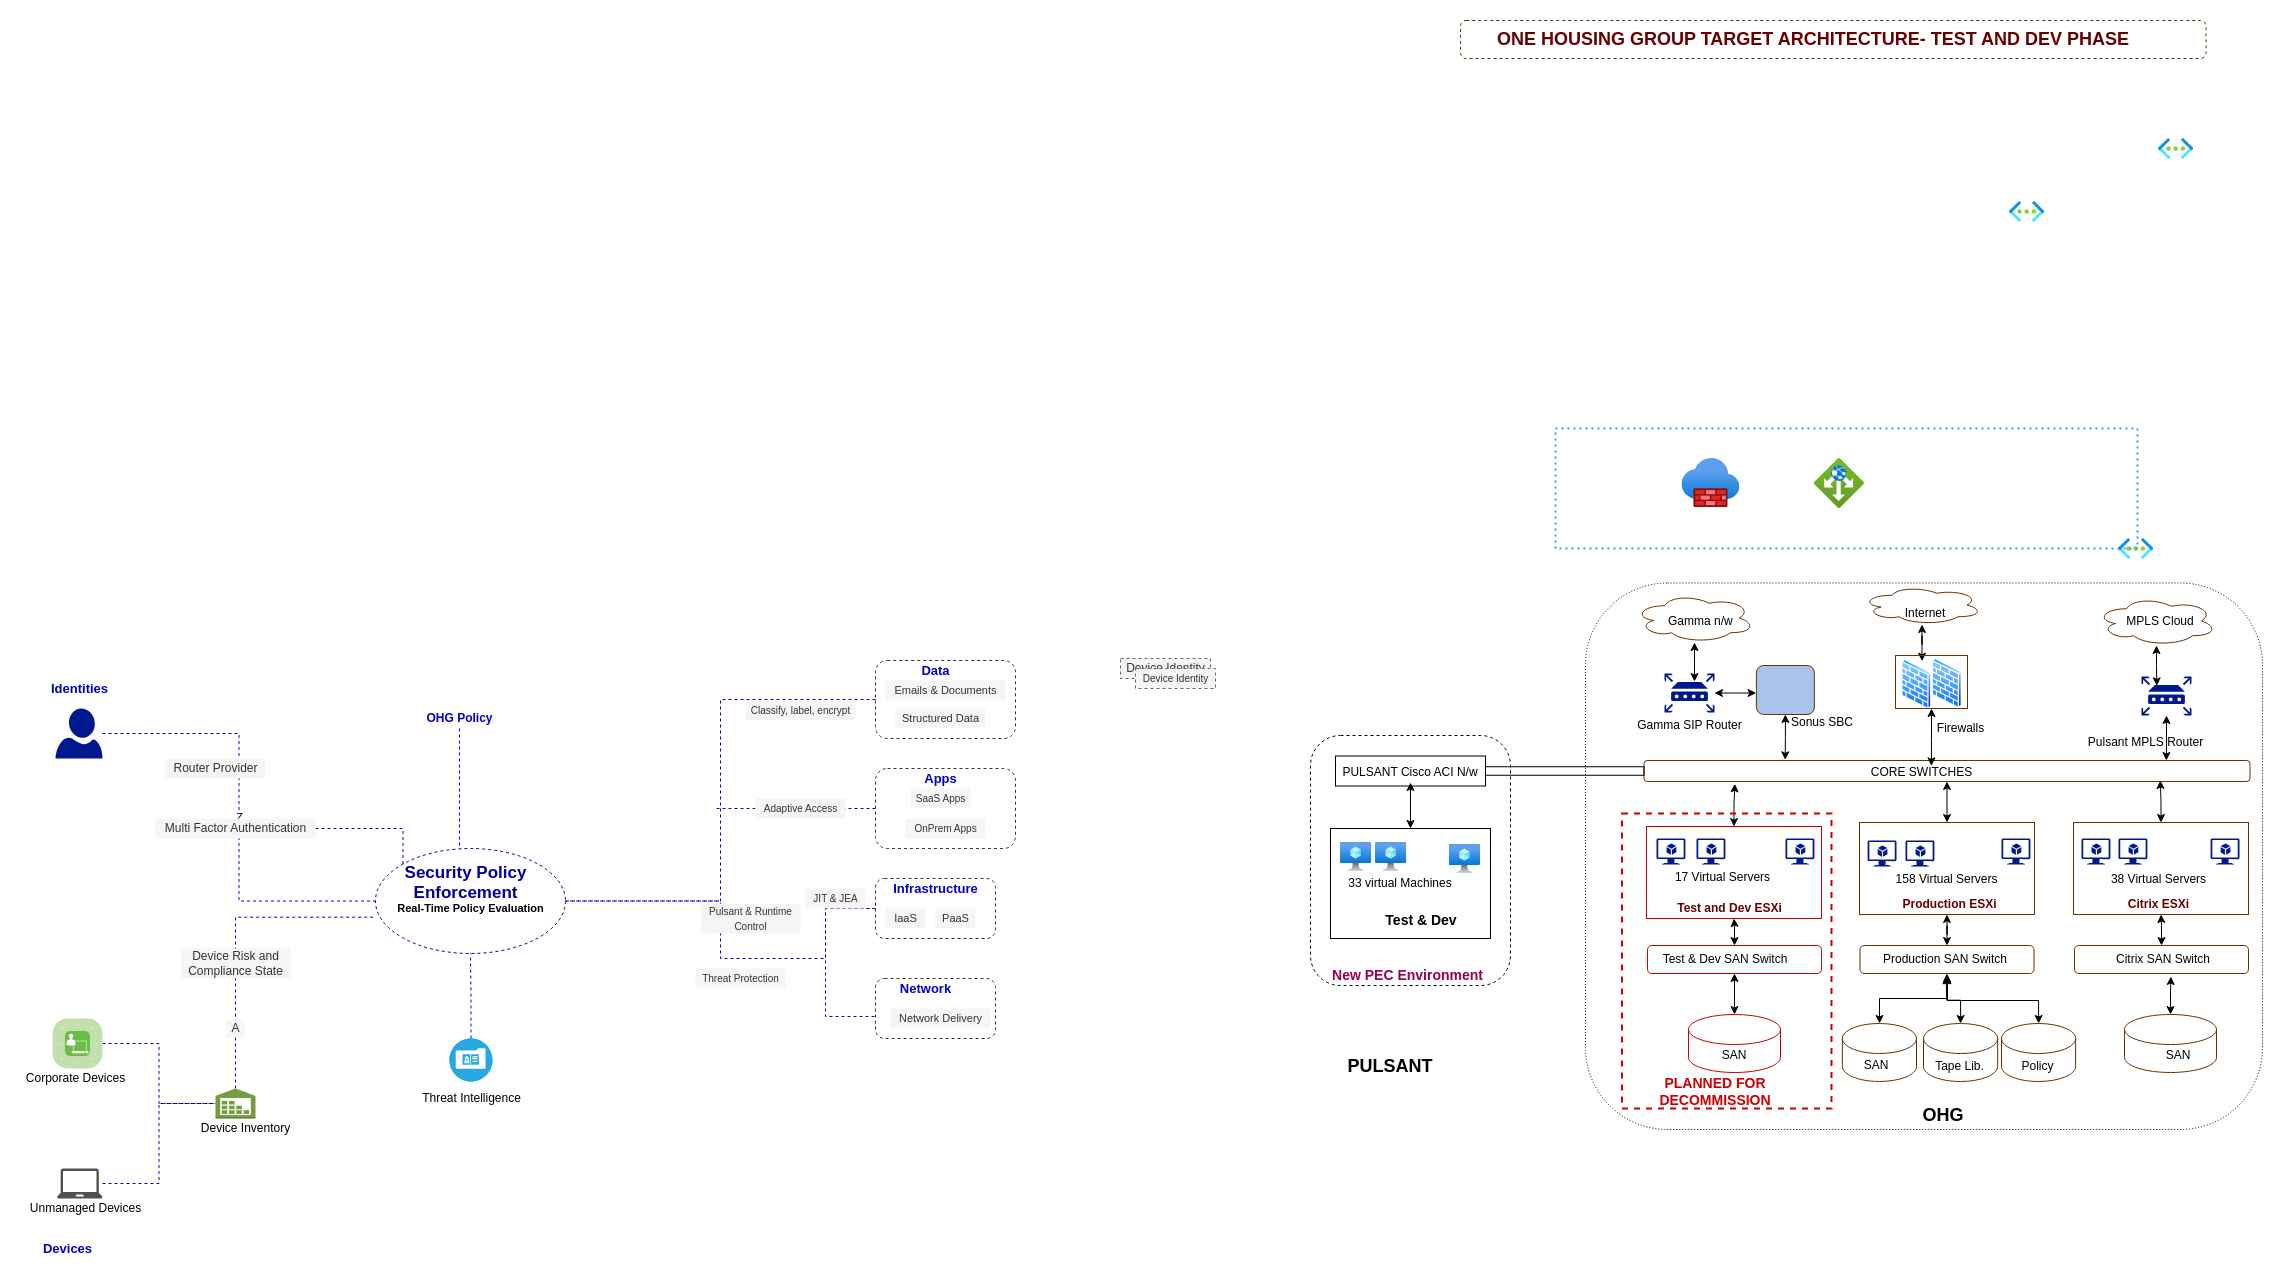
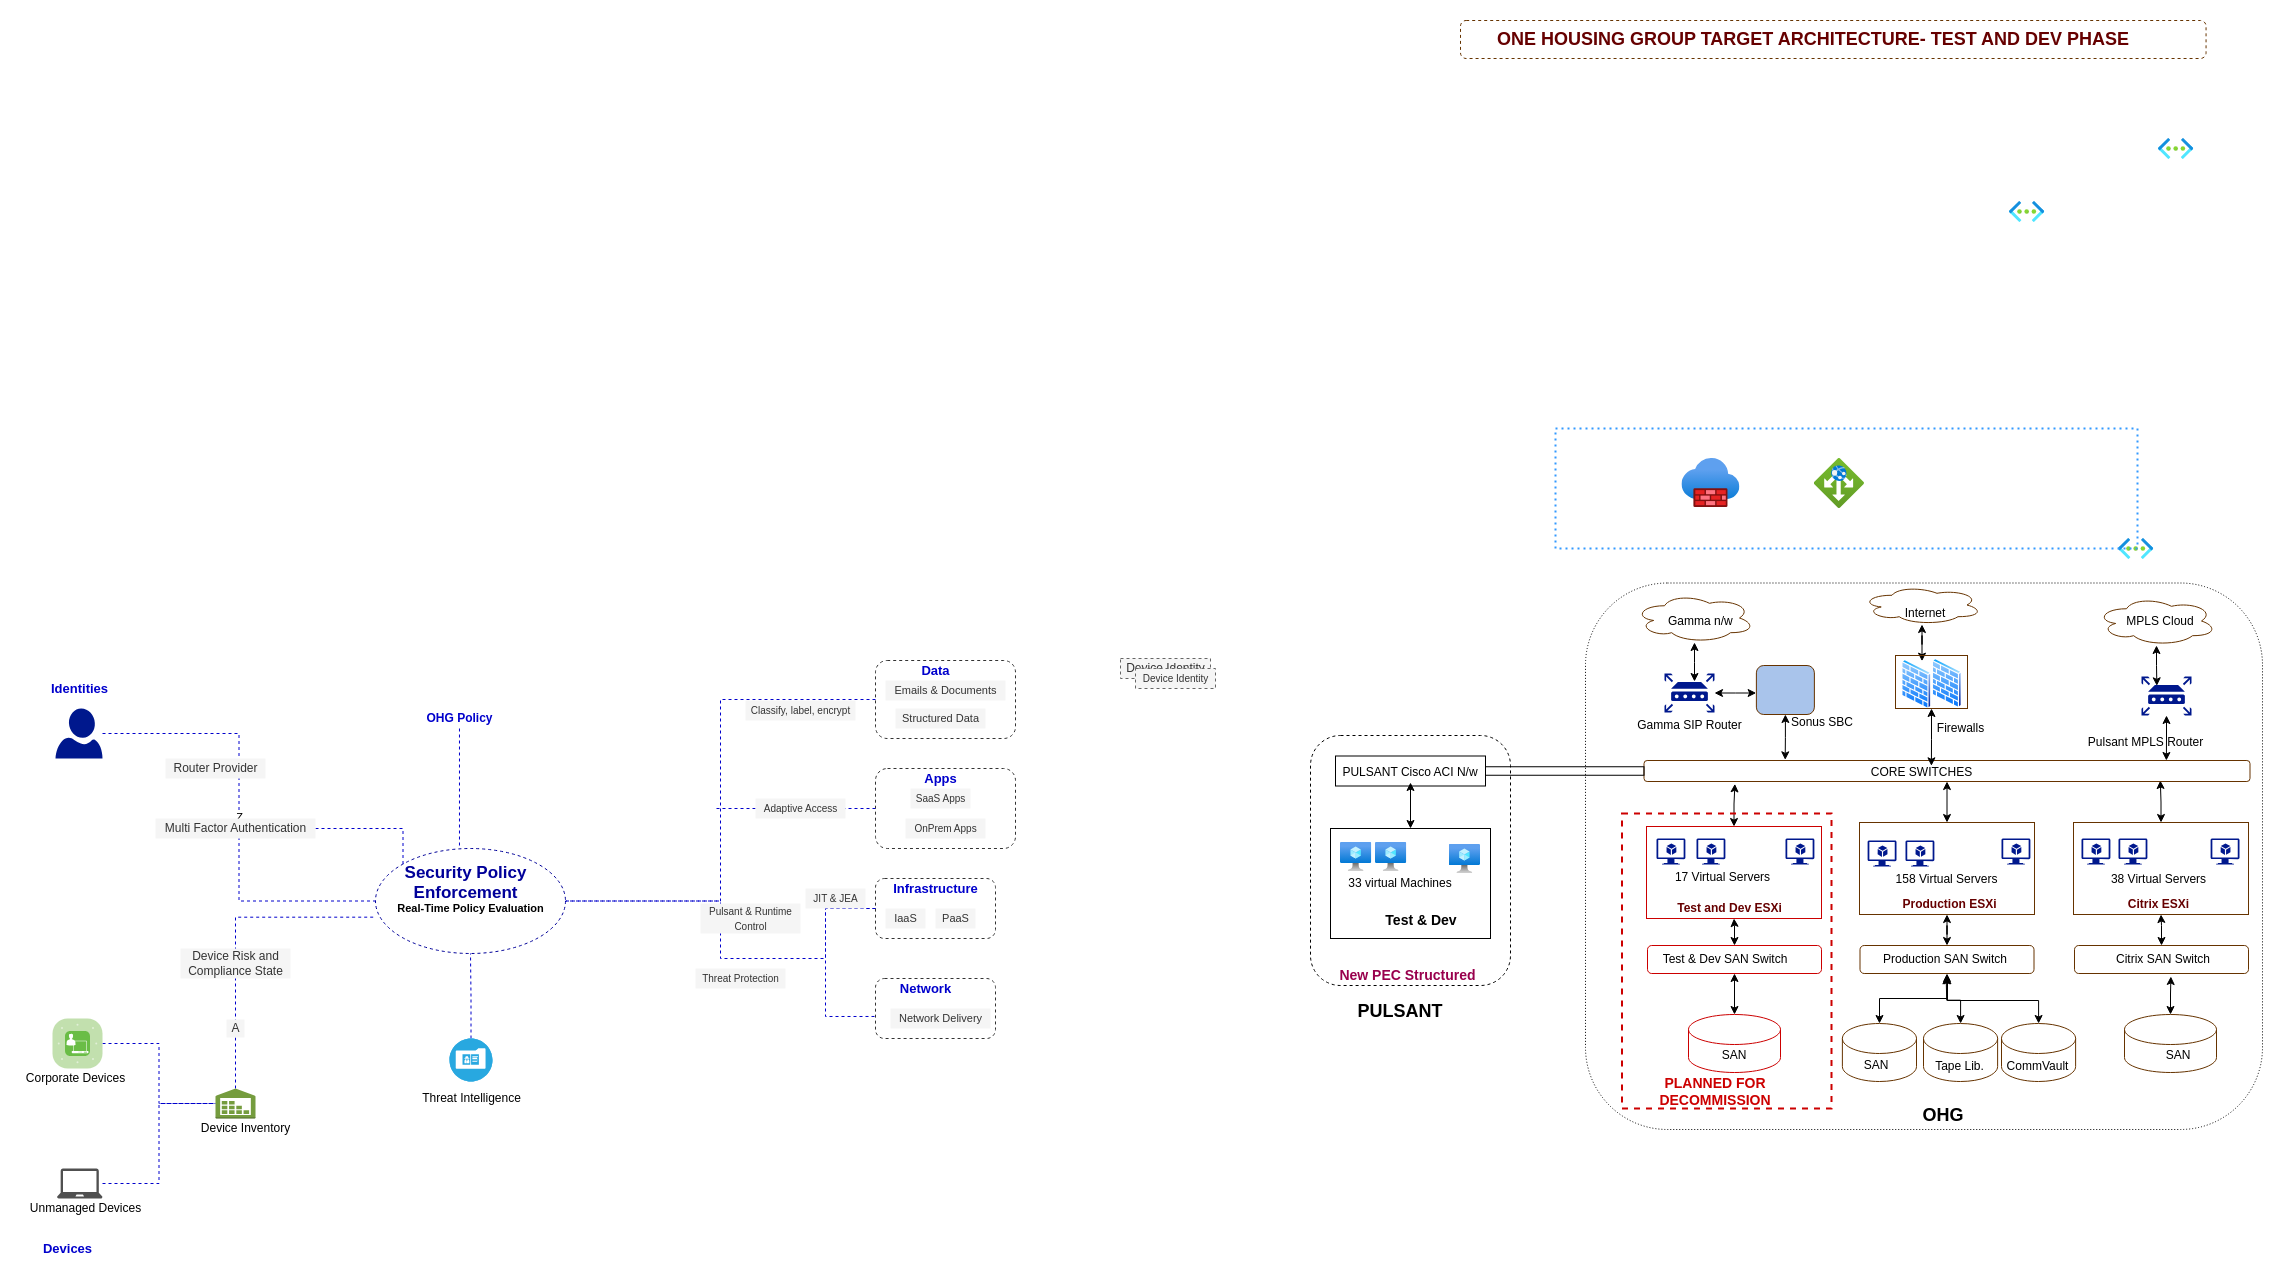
node "New PEC Environment": label "New PEC Environment" -> "New PEC Structured"
node "PULSANT": moved (1391, 1066) -> (1401, 1011)
node "Policy": label "Policy" -> "CommVault"
